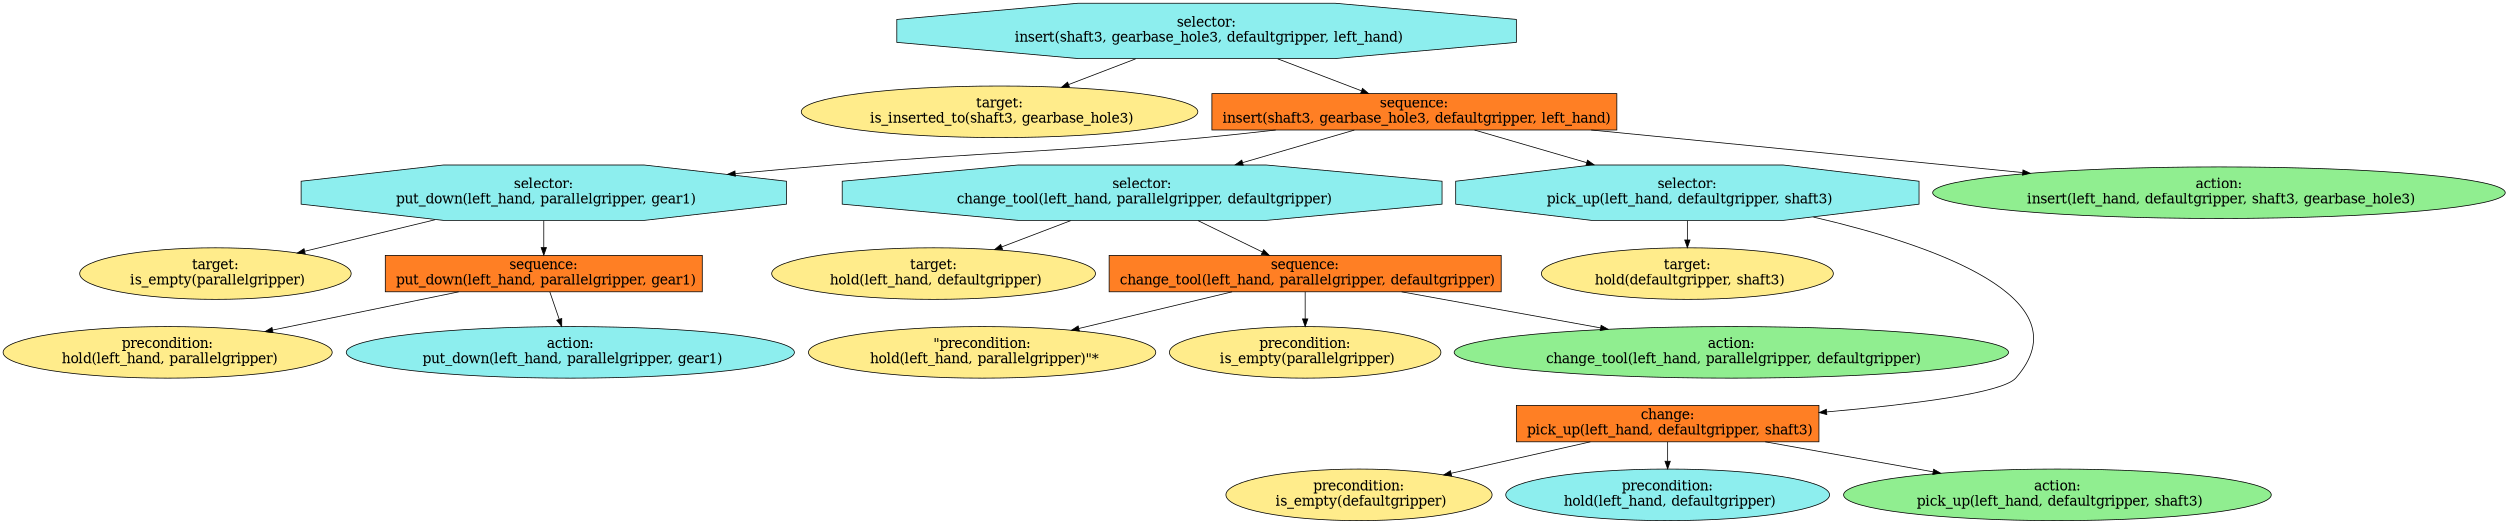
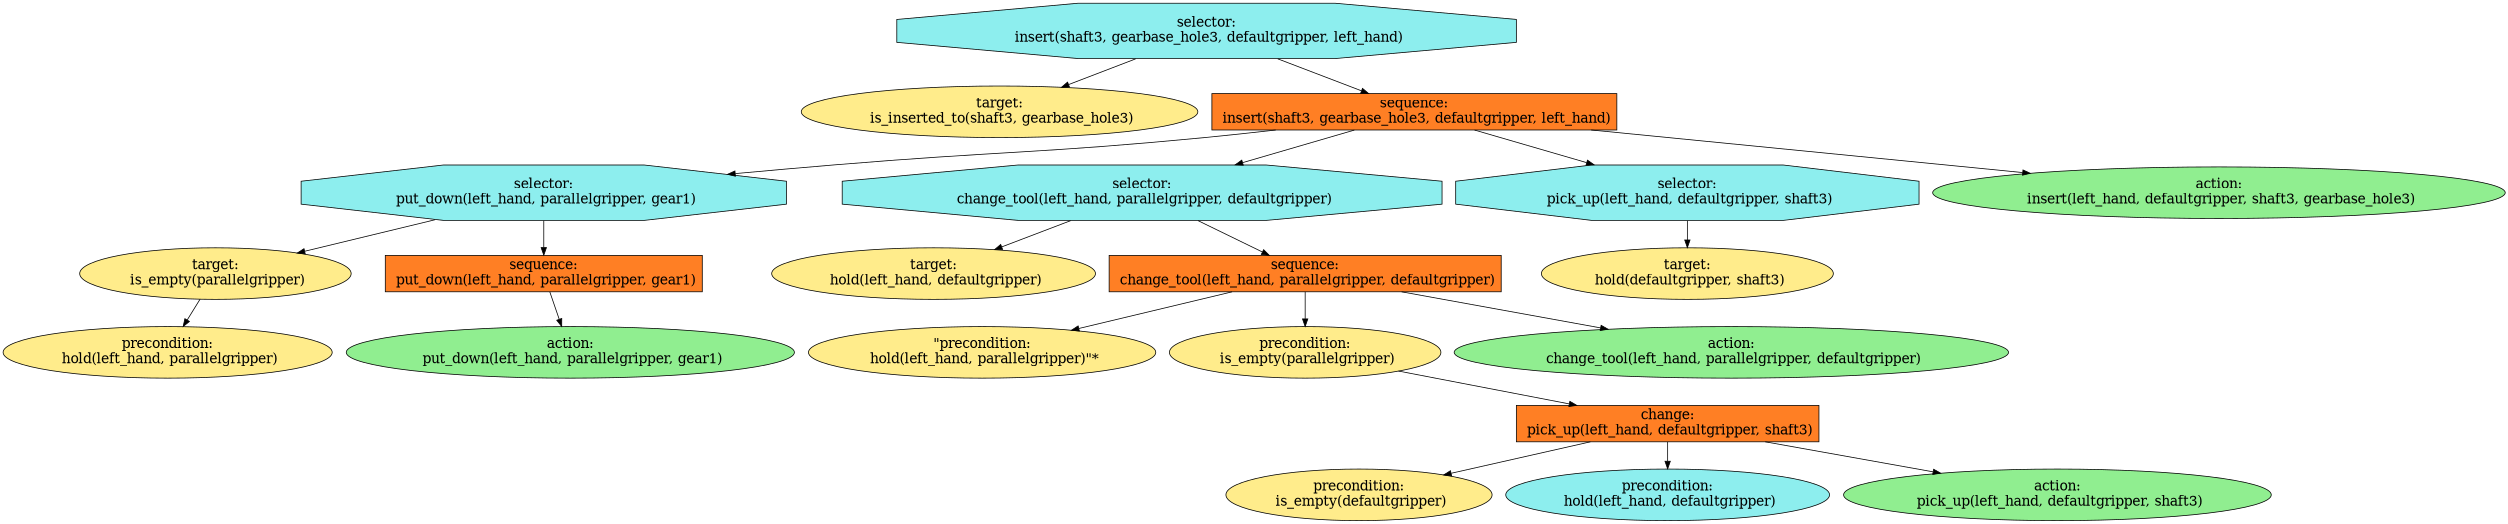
edge "sequence: put_down(left_hand, parallelgripper, gear1)" -> "precondition: hold(left_hand, parallelgripper)": now "target: is_empty(parallelgripper)" -> "precondition: hold(left_hand, parallelgripper)"
edge "selector: pick_up(left_hand, defaultgripper, shaft3)" -> "change: pick_up(left_hand, defaultgripper, shaft3)": now "precondition: is_empty(parallelgripper)" -> "change: pick_up(left_hand, defaultgripper, shaft3)"
node "action: put_down(left_hand, parallelgripper, gear1)": fillcolor darkslategray2 -> lightgreen
